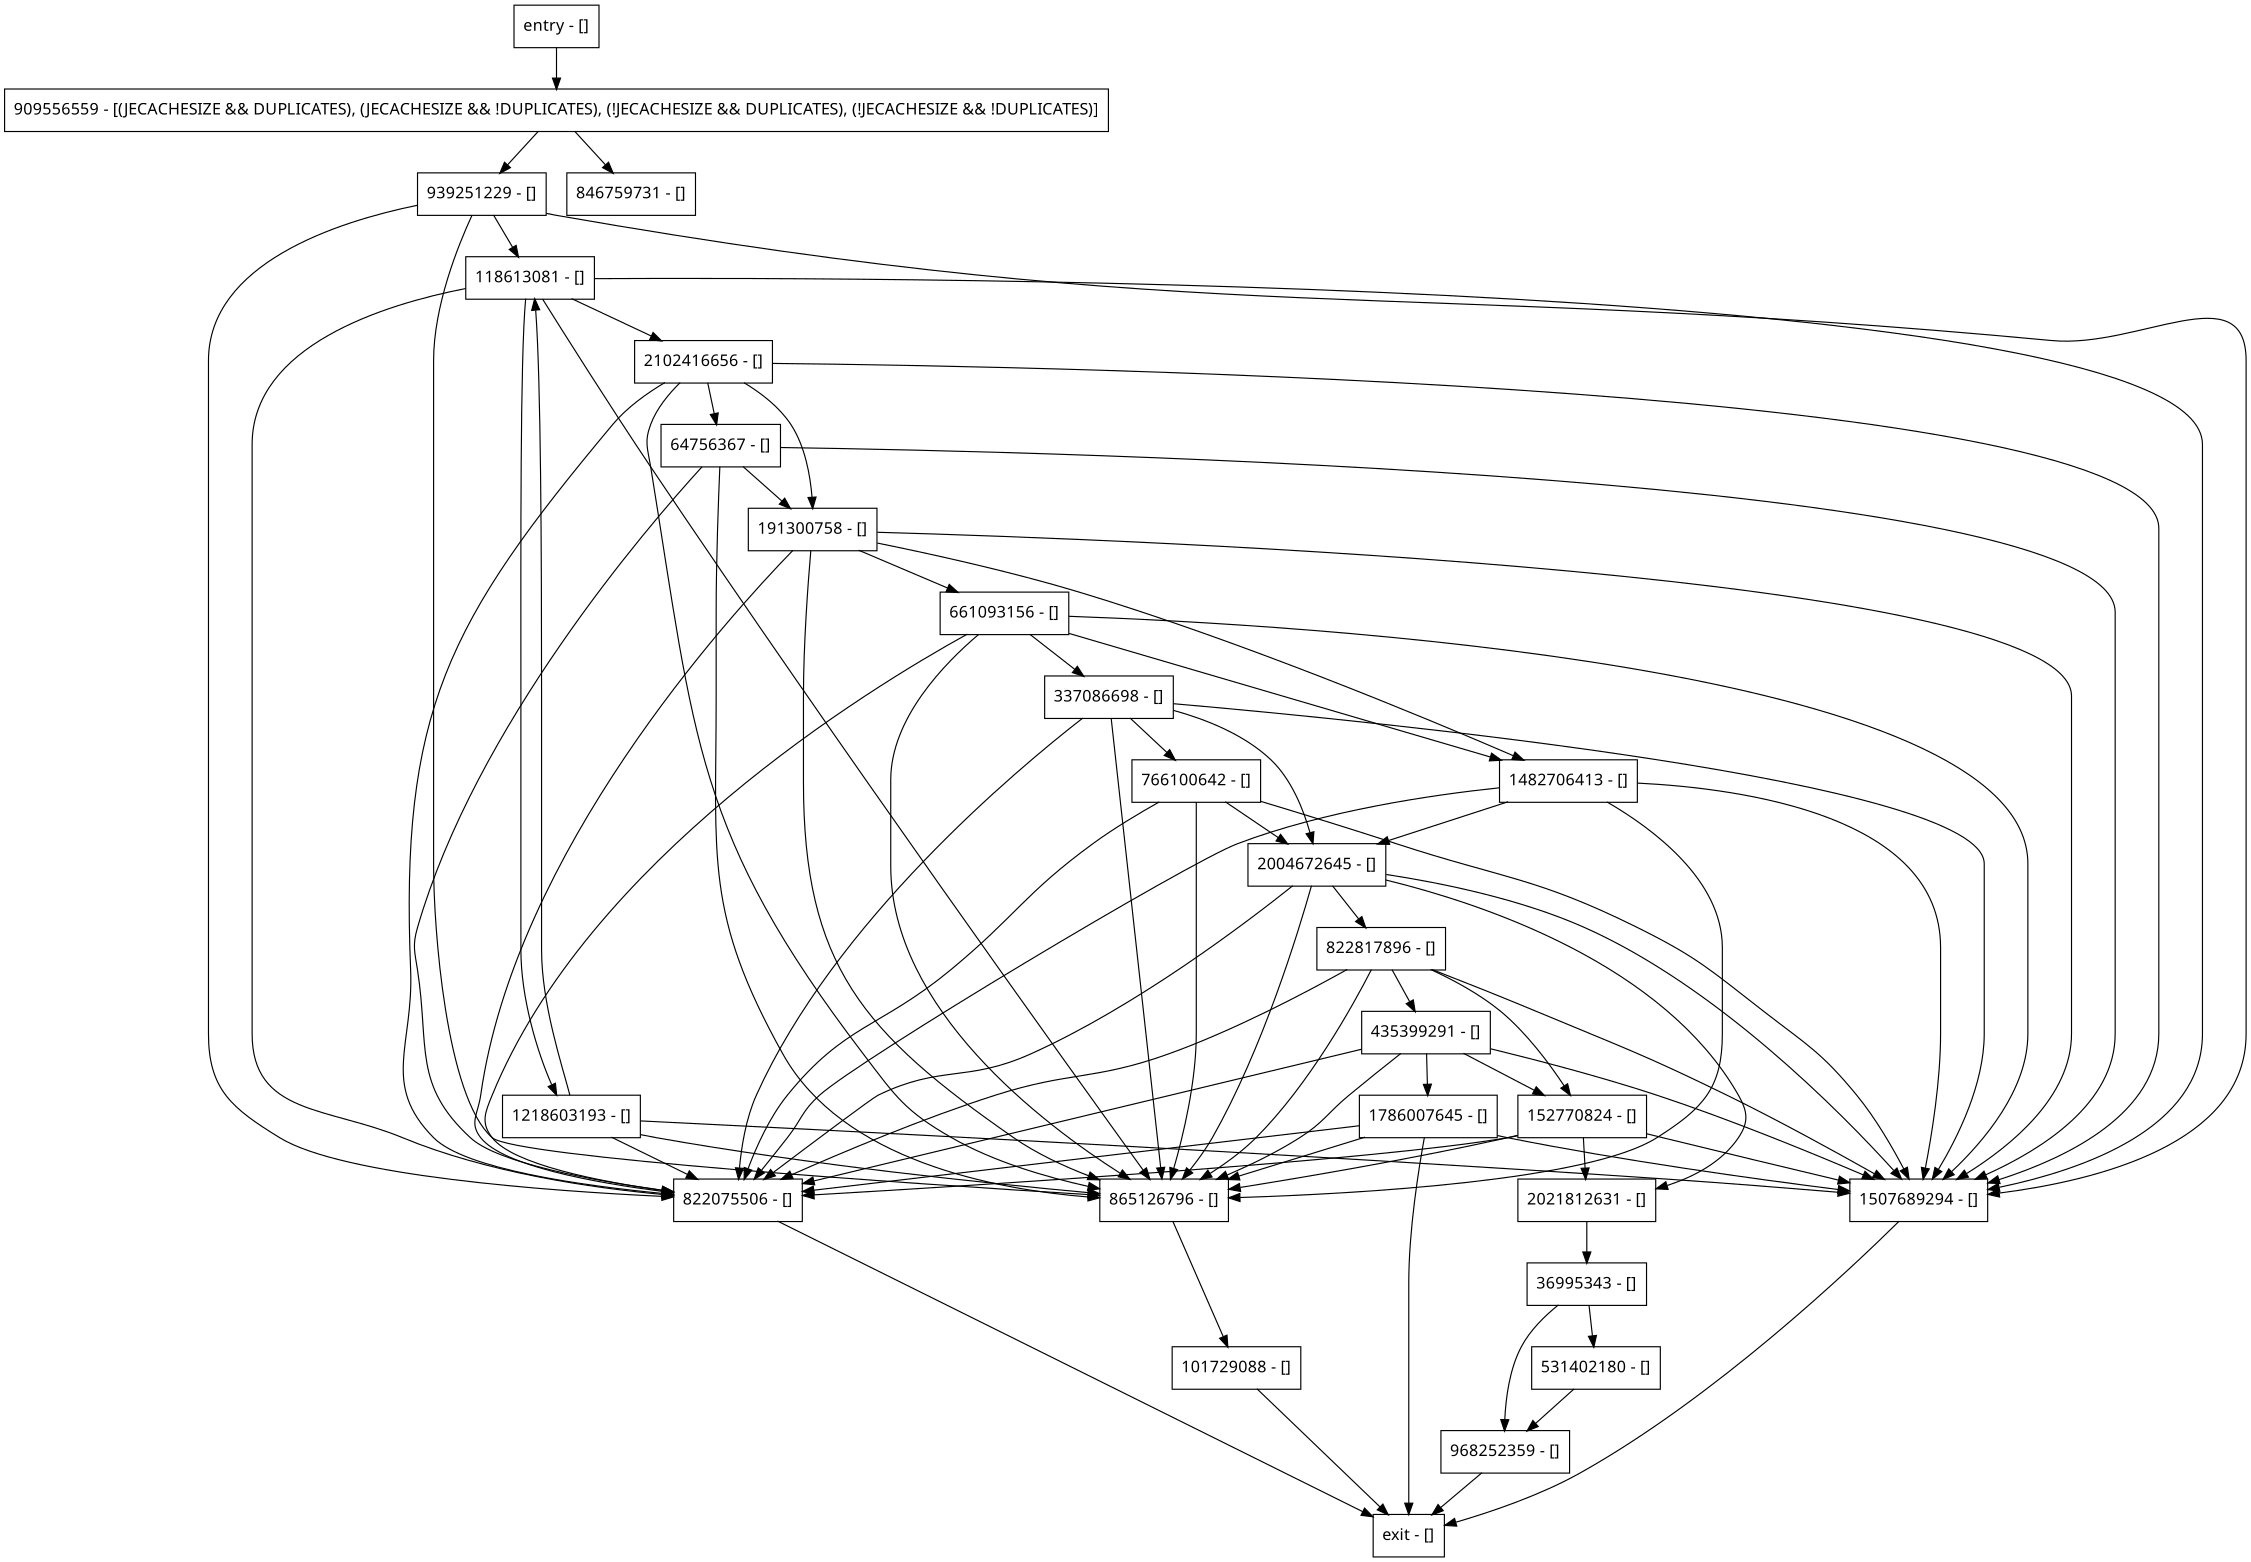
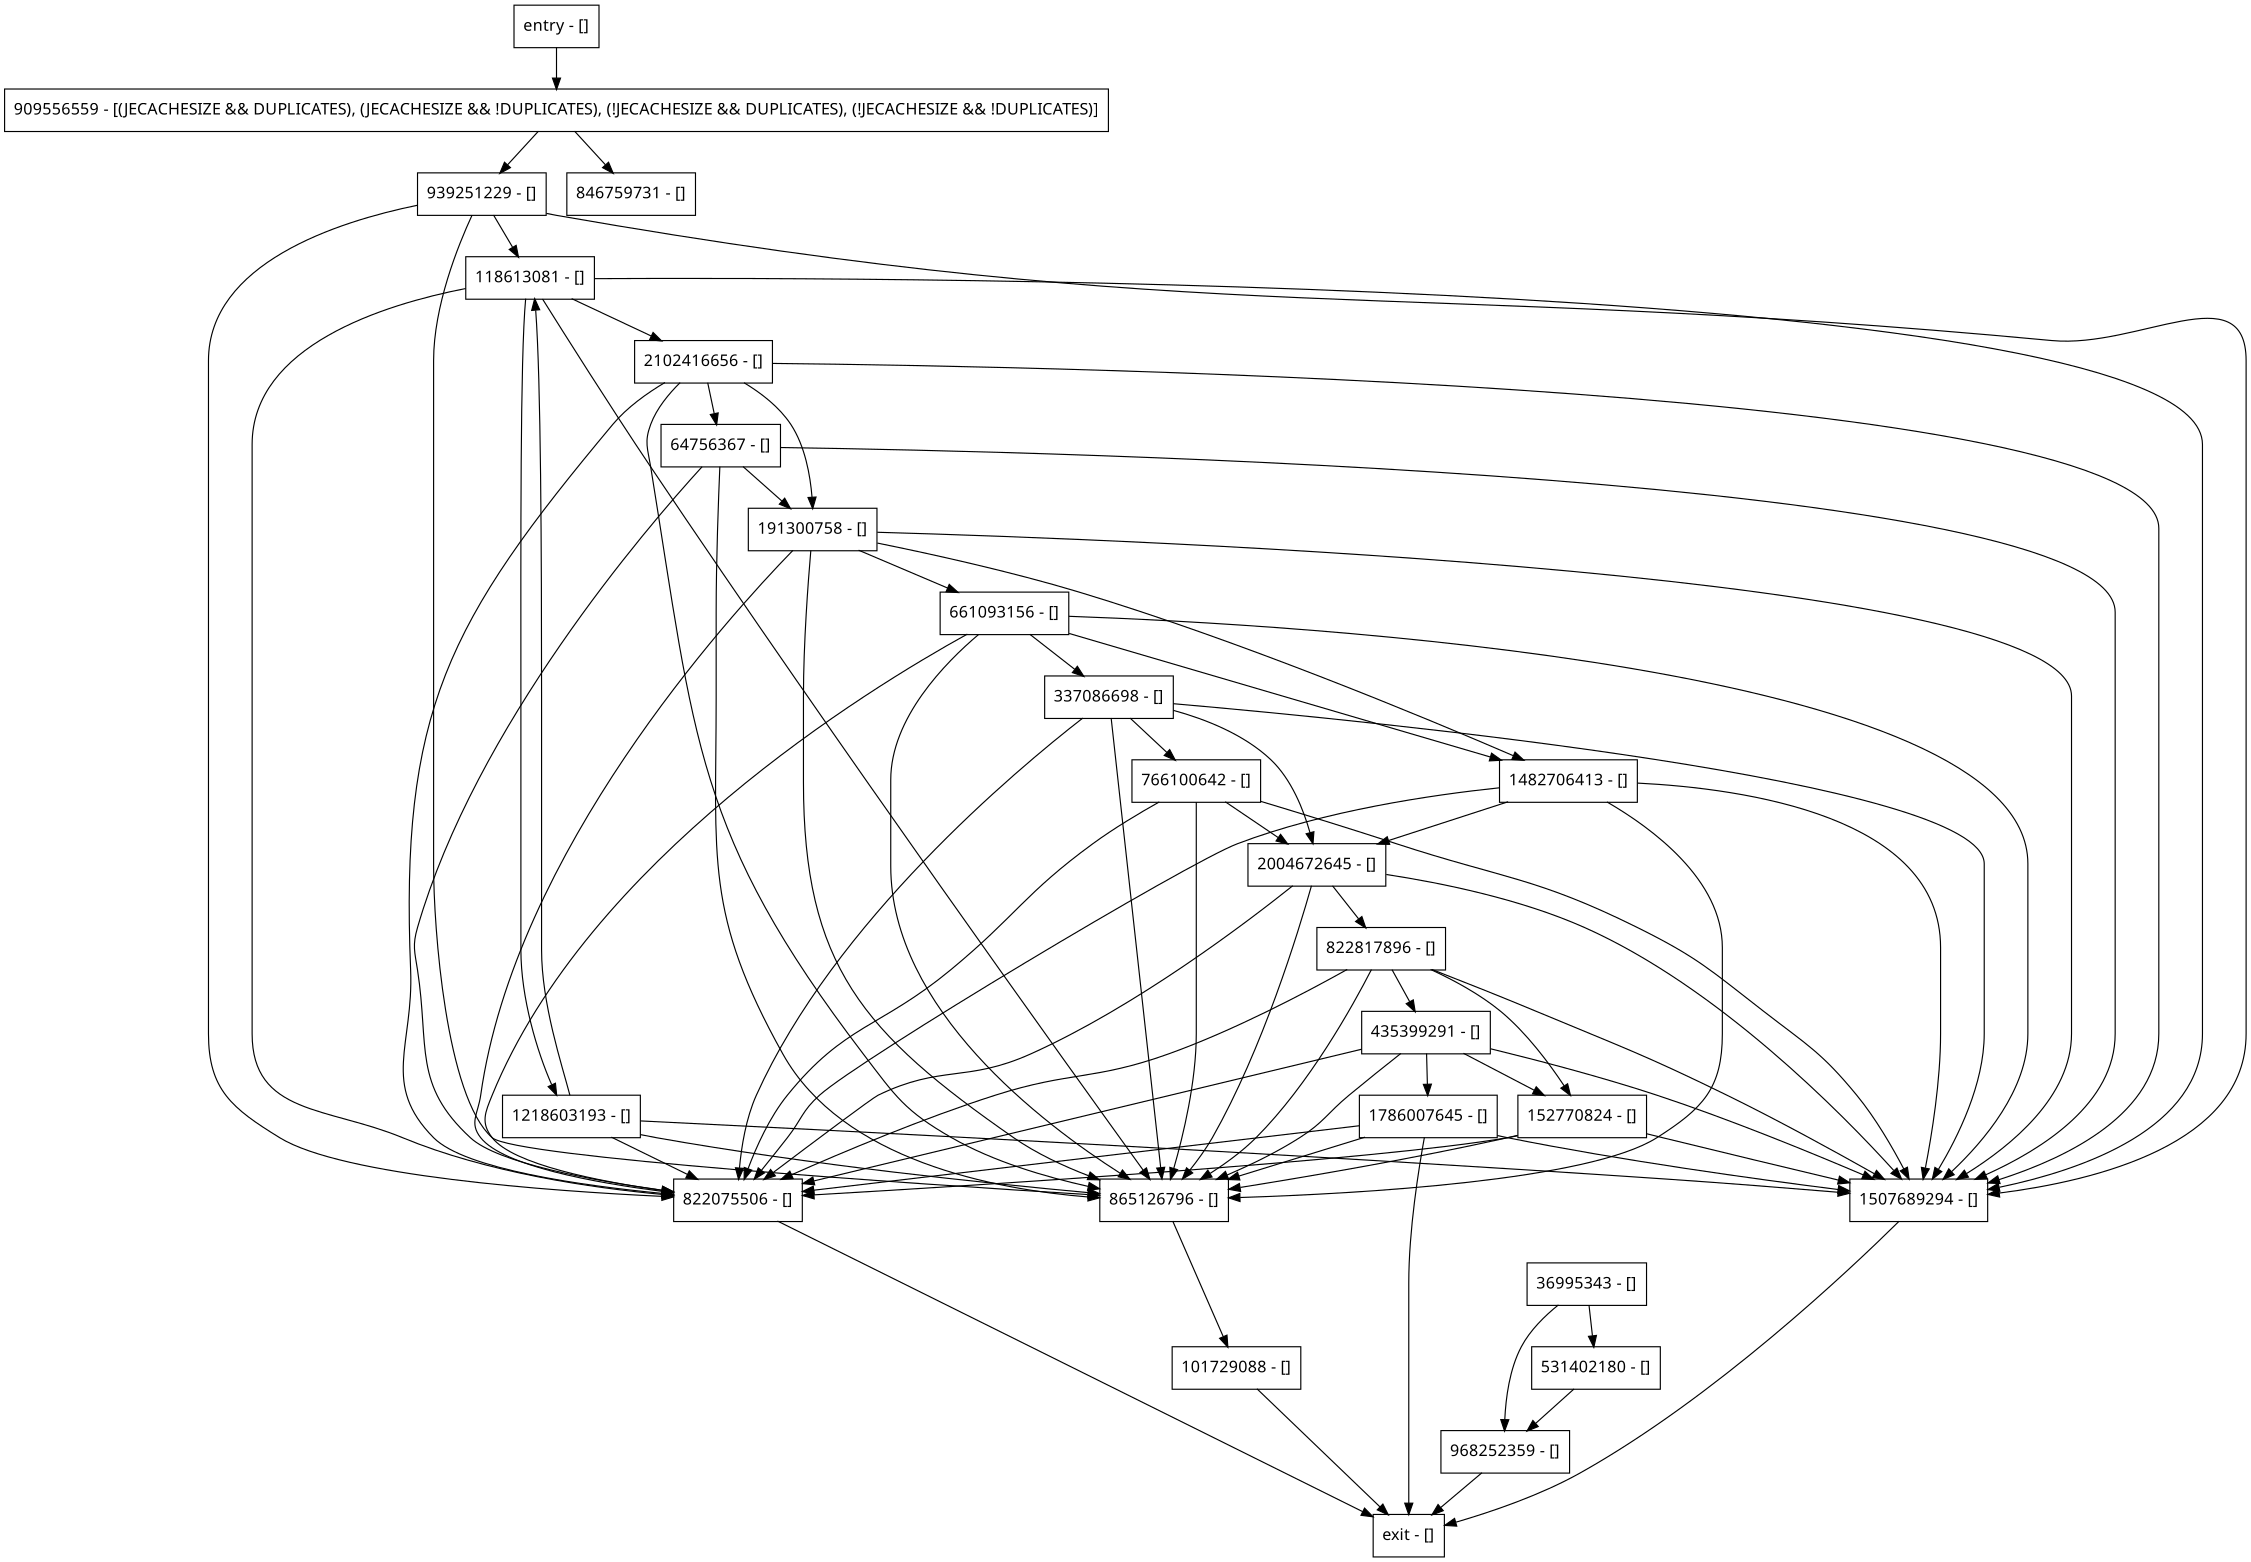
node "2021812631 - []": removed
